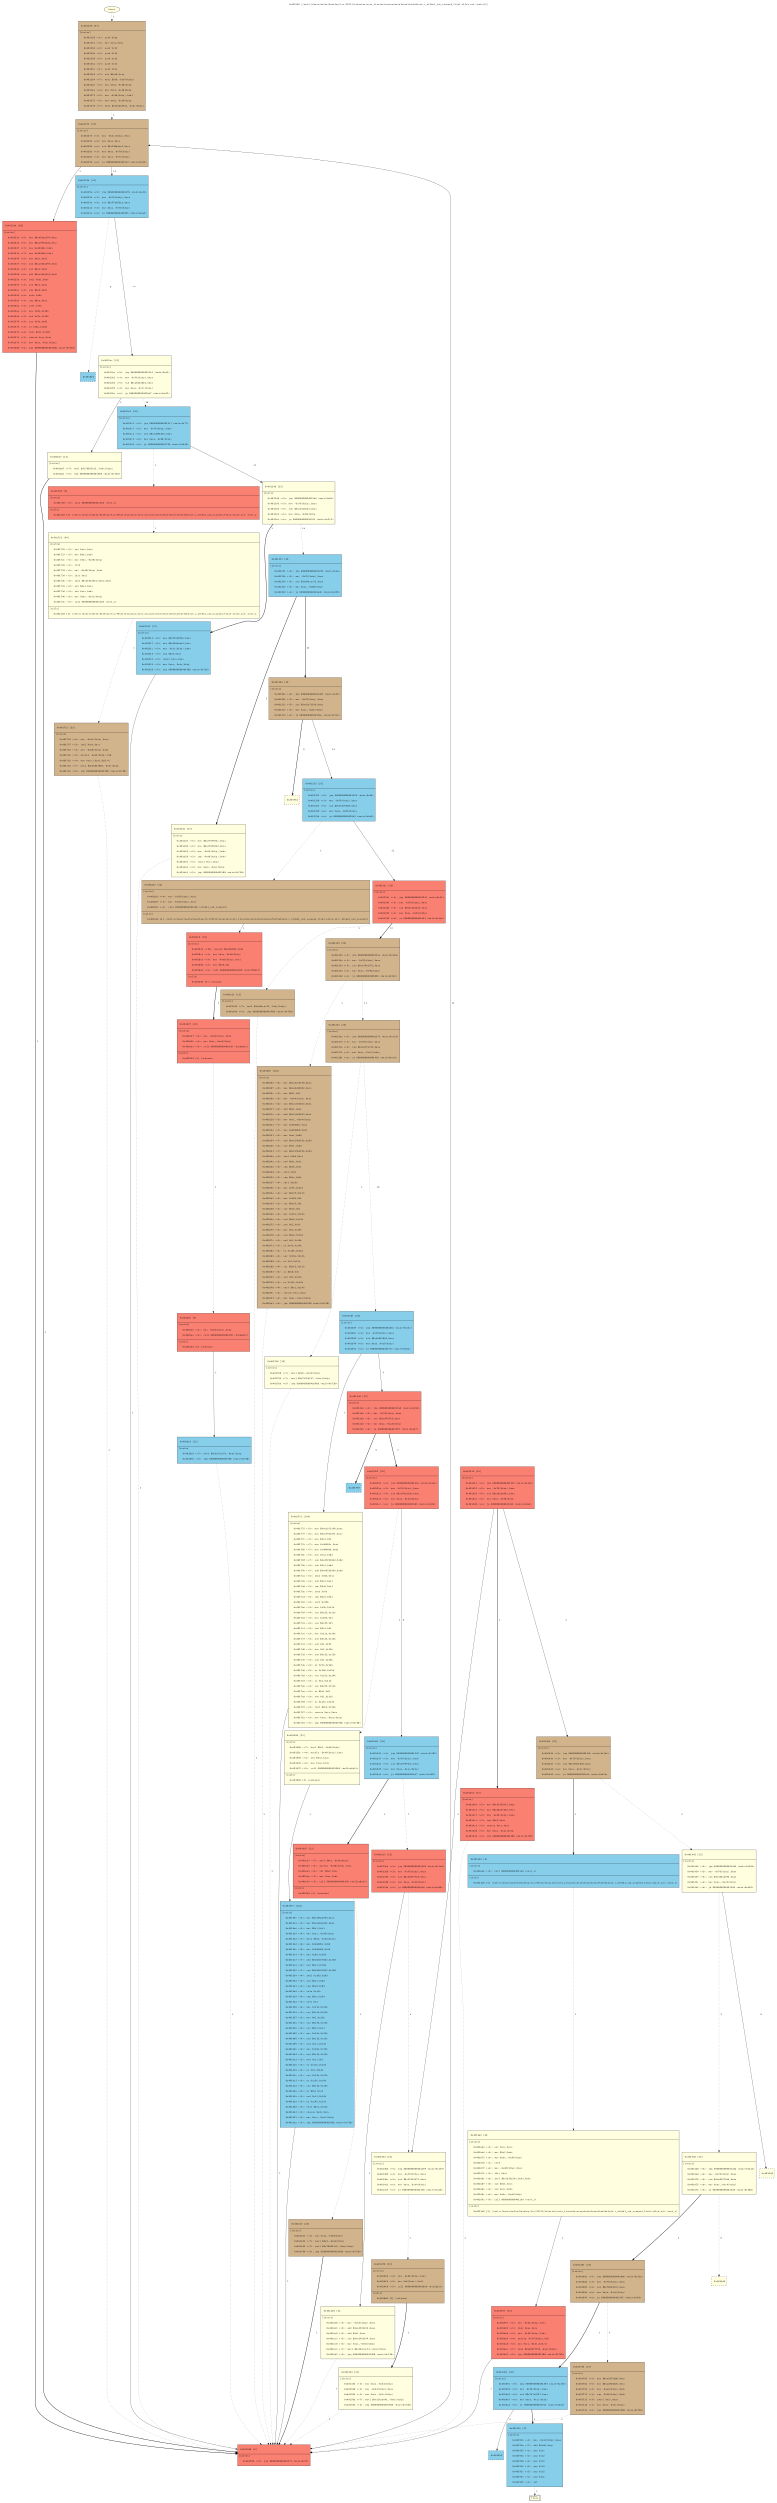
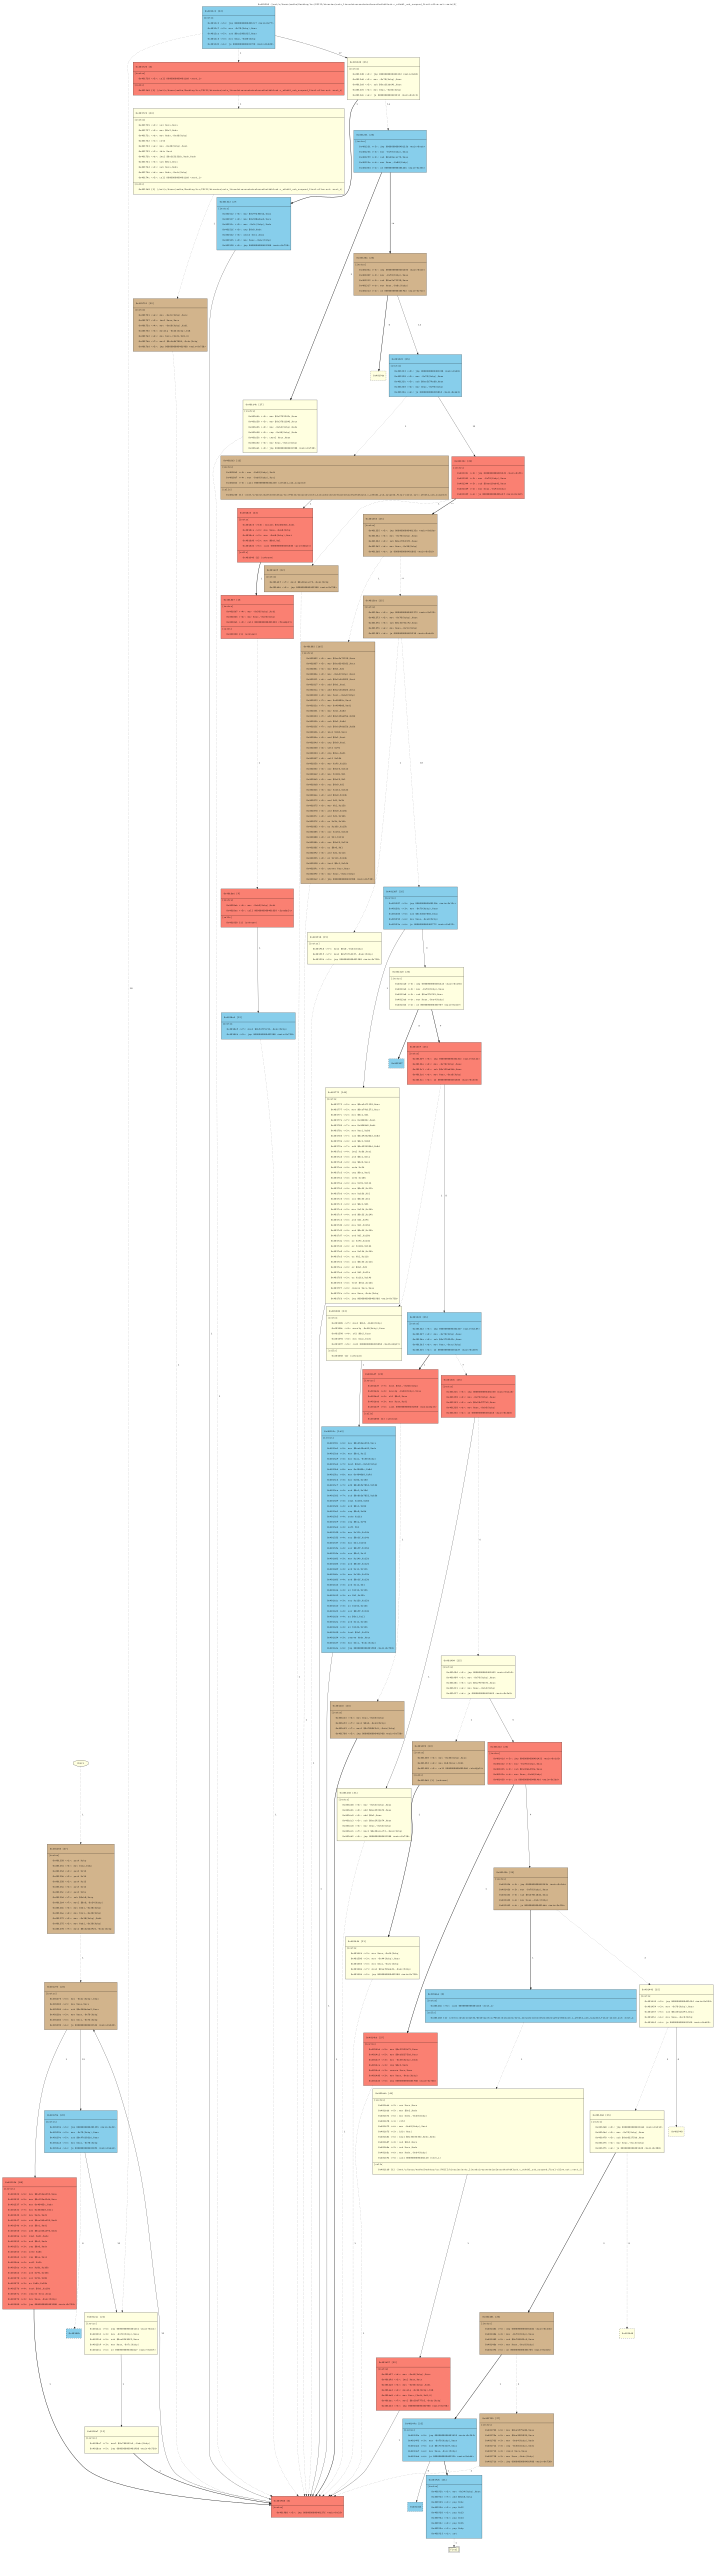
edge "0x4012ac [22]" -> "0x4012c2 [22]": reversed
node "0x4013a0 [25]": fillcolor salmon -> lightyellow
edge "0x40141d [25]" -> "0x401404 [25]": reversed
